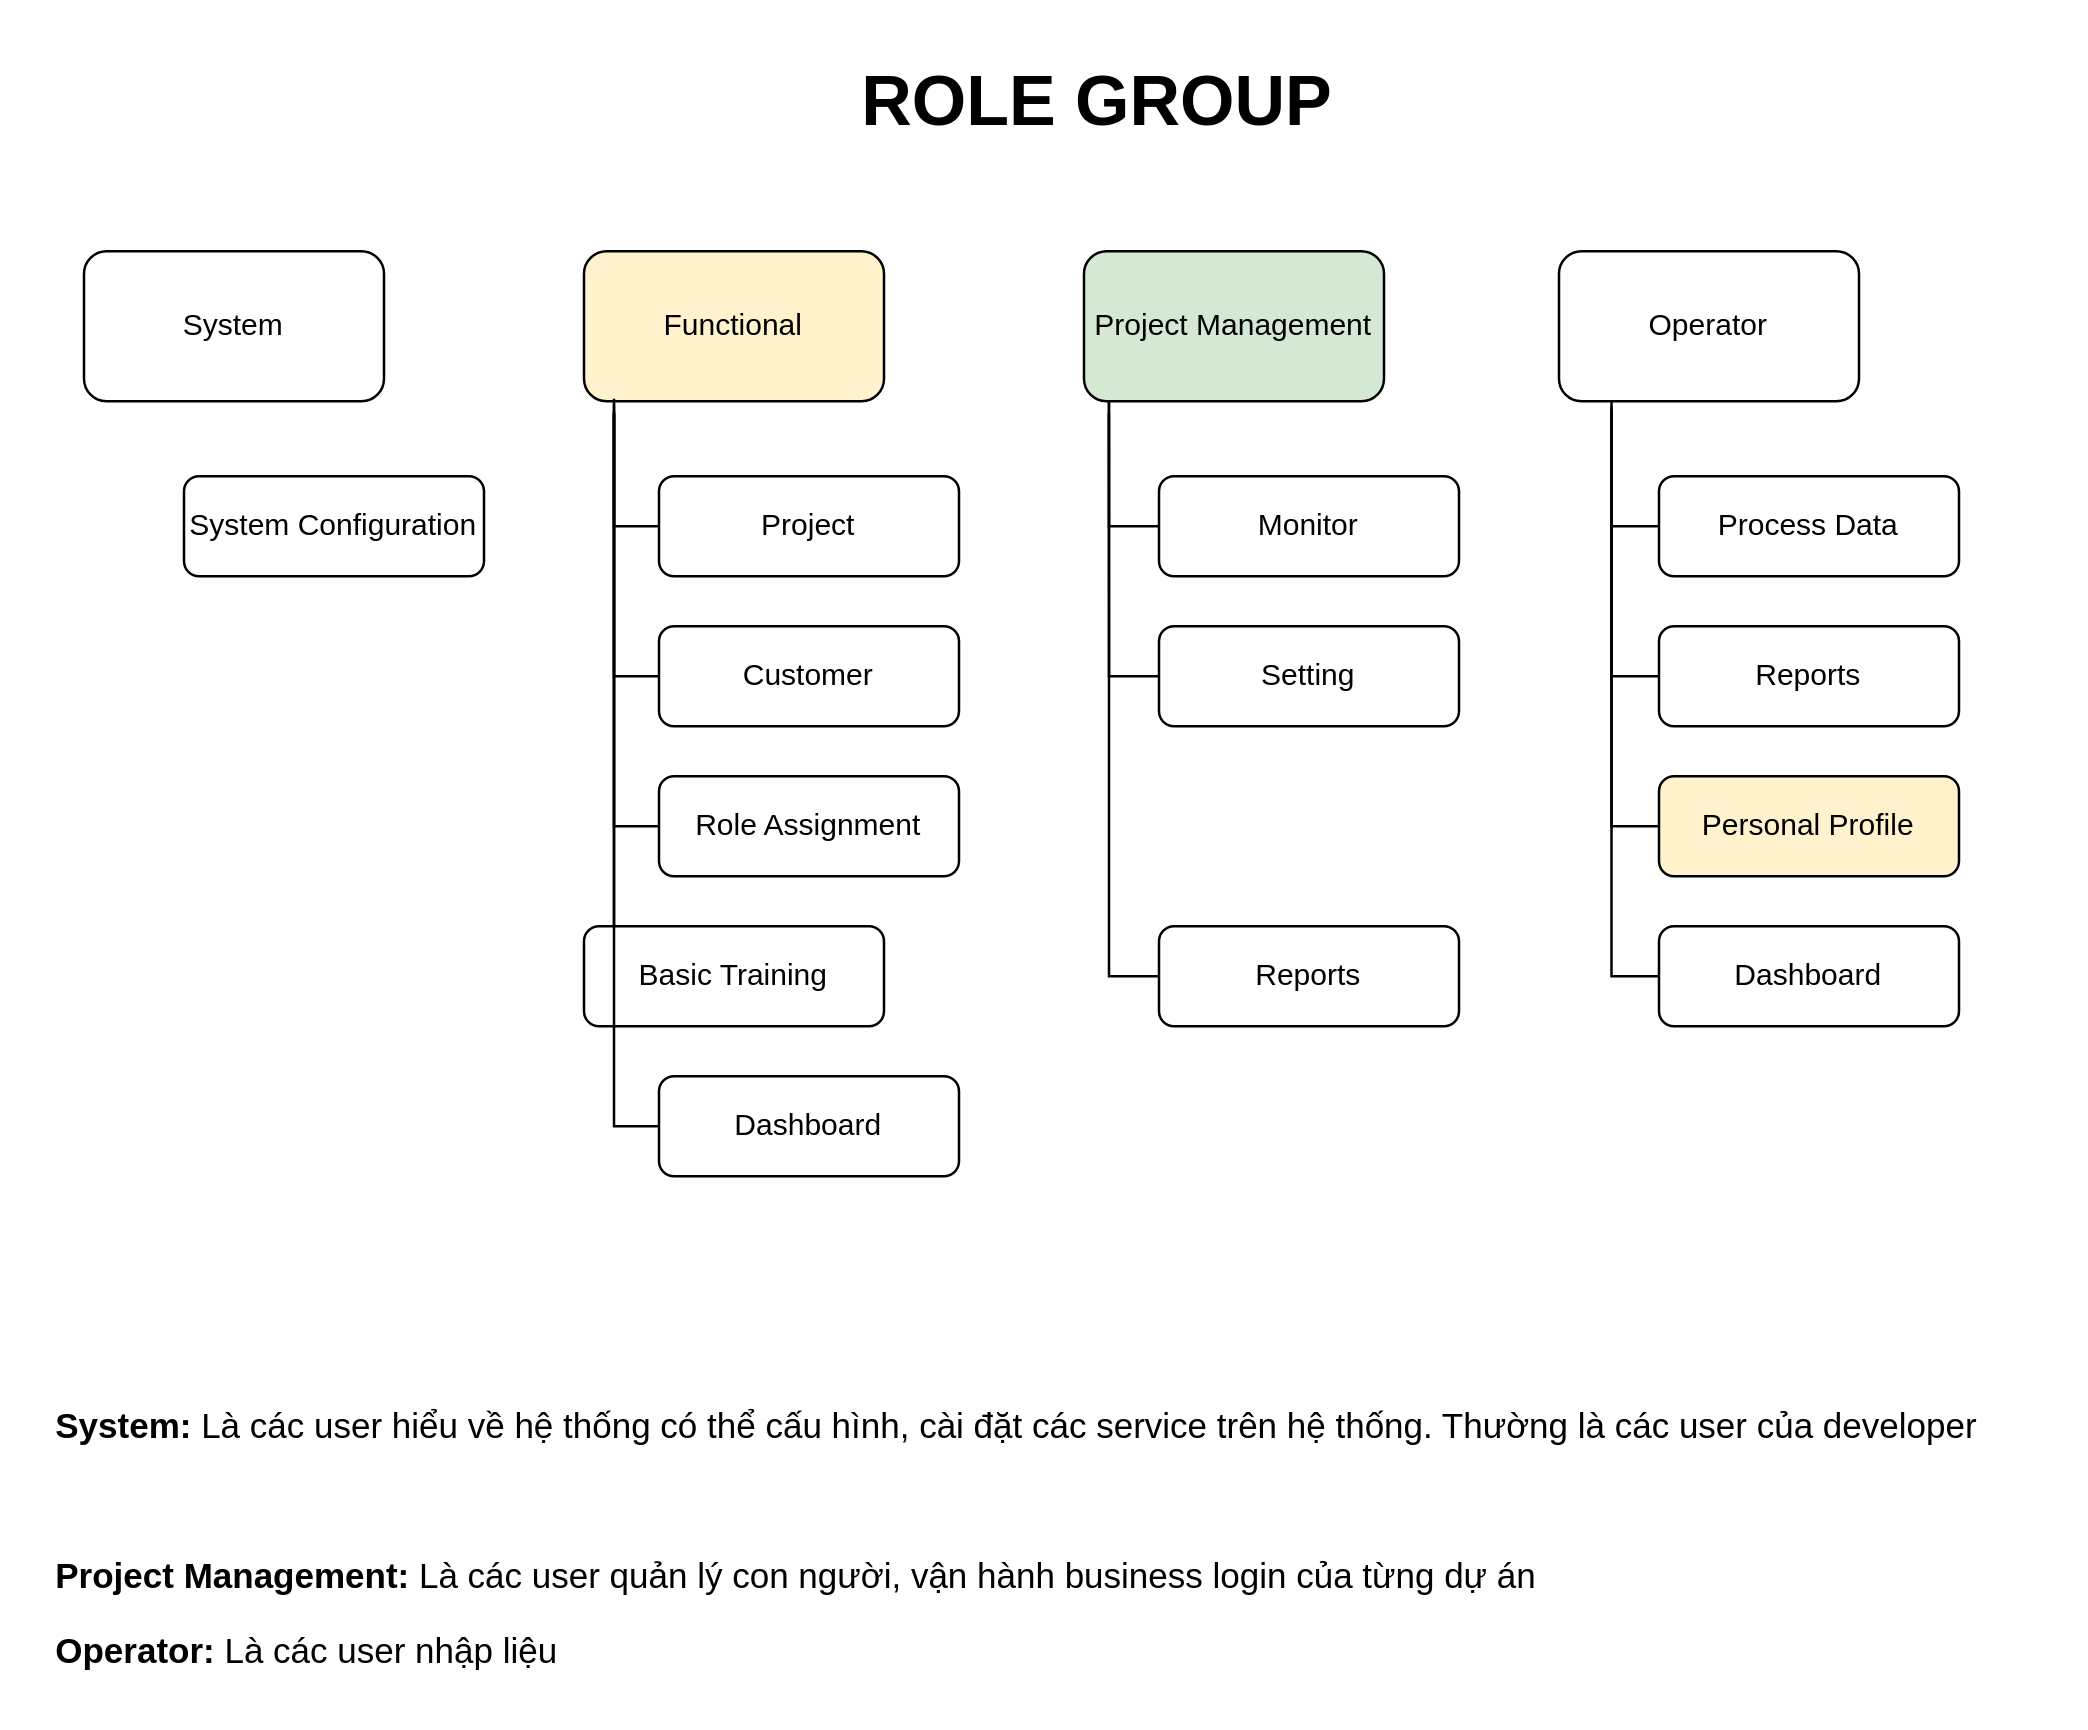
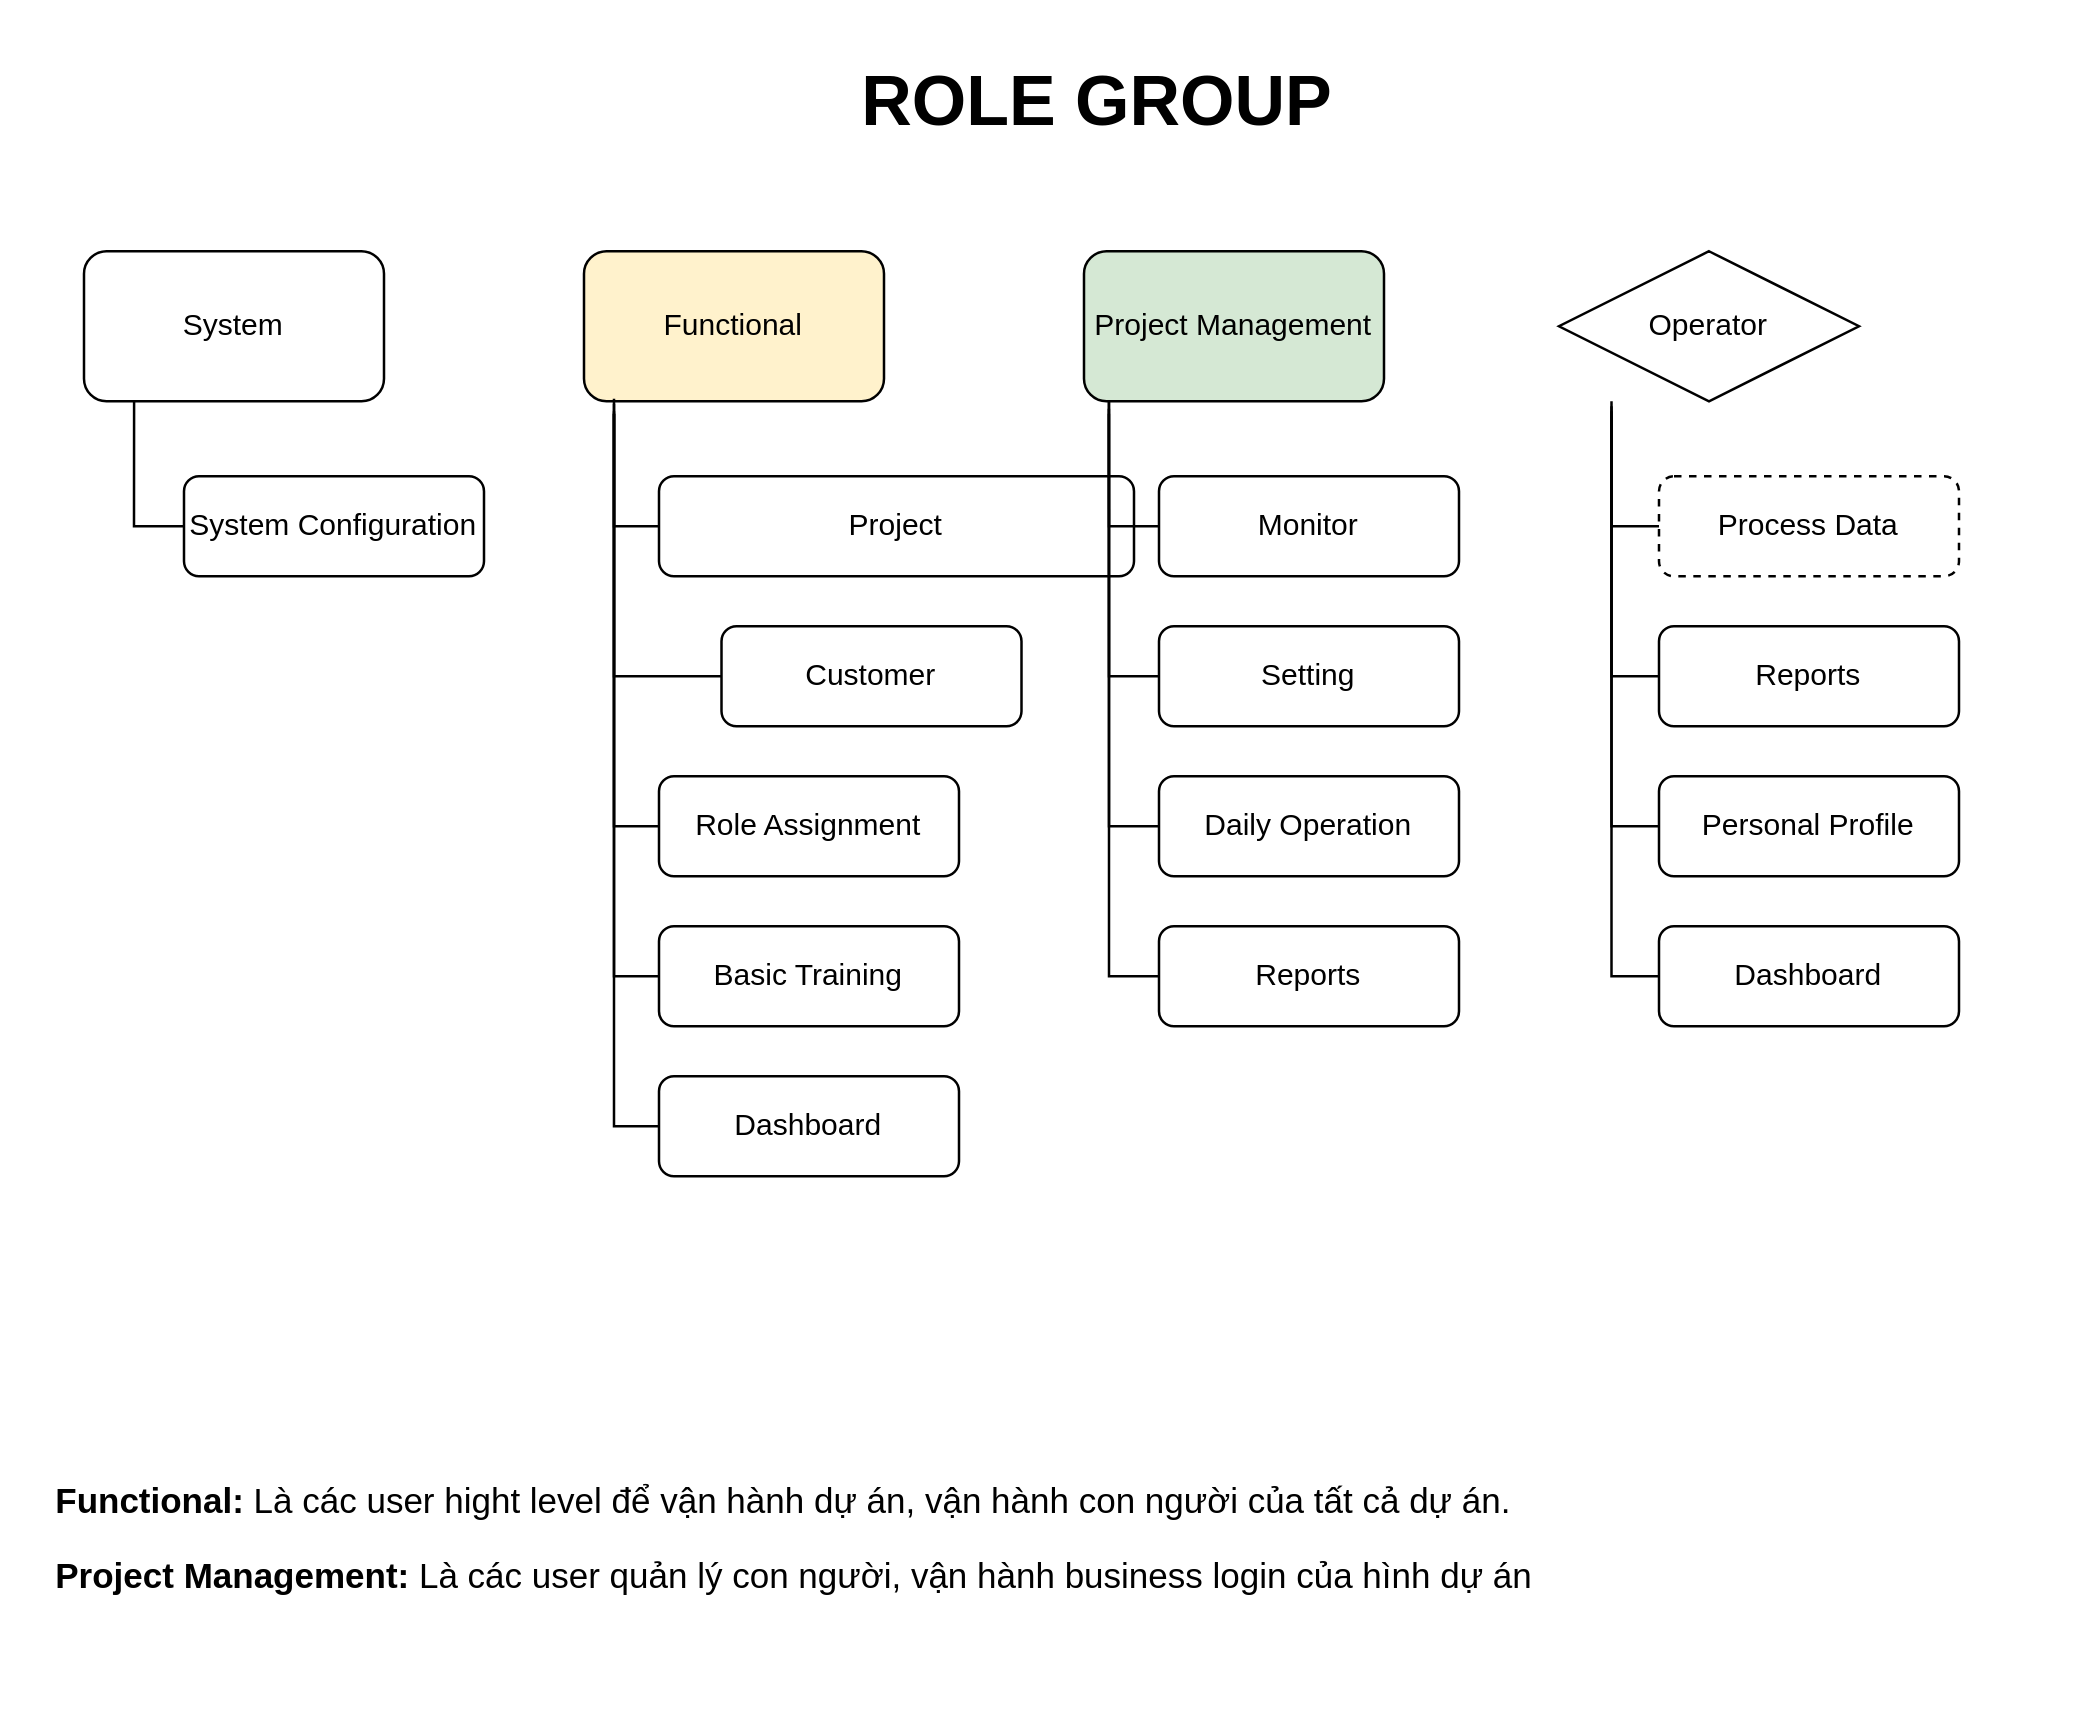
node "Operator": shape rounded rectangle -> diamond
edge "System" -- "System Configuration": added
node "Project": size 300x100 -> 475x100
node "Process Data": style solid -> dashed
node "Customer": moved (809, 676) -> (871, 676)
edge "Project Management" -- "Daily Operation": added
node "Daily Operation": added
node "Personal Profile": fillcolor #fff2cc -> #ffffff
node "Basic Training": moved (734, 976) -> (809, 976)
node "System: Là các user hiểu về hệ thống có thể cấu hình, cài đặt các service trên hệ thống. Thường là các user của developer": removed
node "Functional: Là các user hight level để vận hành dự án, vận hành con người của tất cả dự án.": added
node "Project Management: Là các user quản lý con người, vận hành business login của từng dự án": label "Project Management: Là các user quản lý con người, vận hành business login của từng dự án" -> "Project Management: Là các user quản lý con người, vận hành business login của hình dự án"
node "Operator: Là các user nhập liệu": removed
